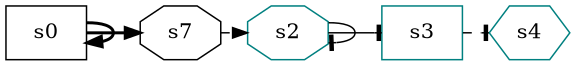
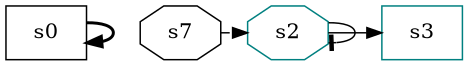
edge "s0" -> "s7": removed
edge "s2" -> "s3": arrowhead tee -> normal
node "s4": removed
